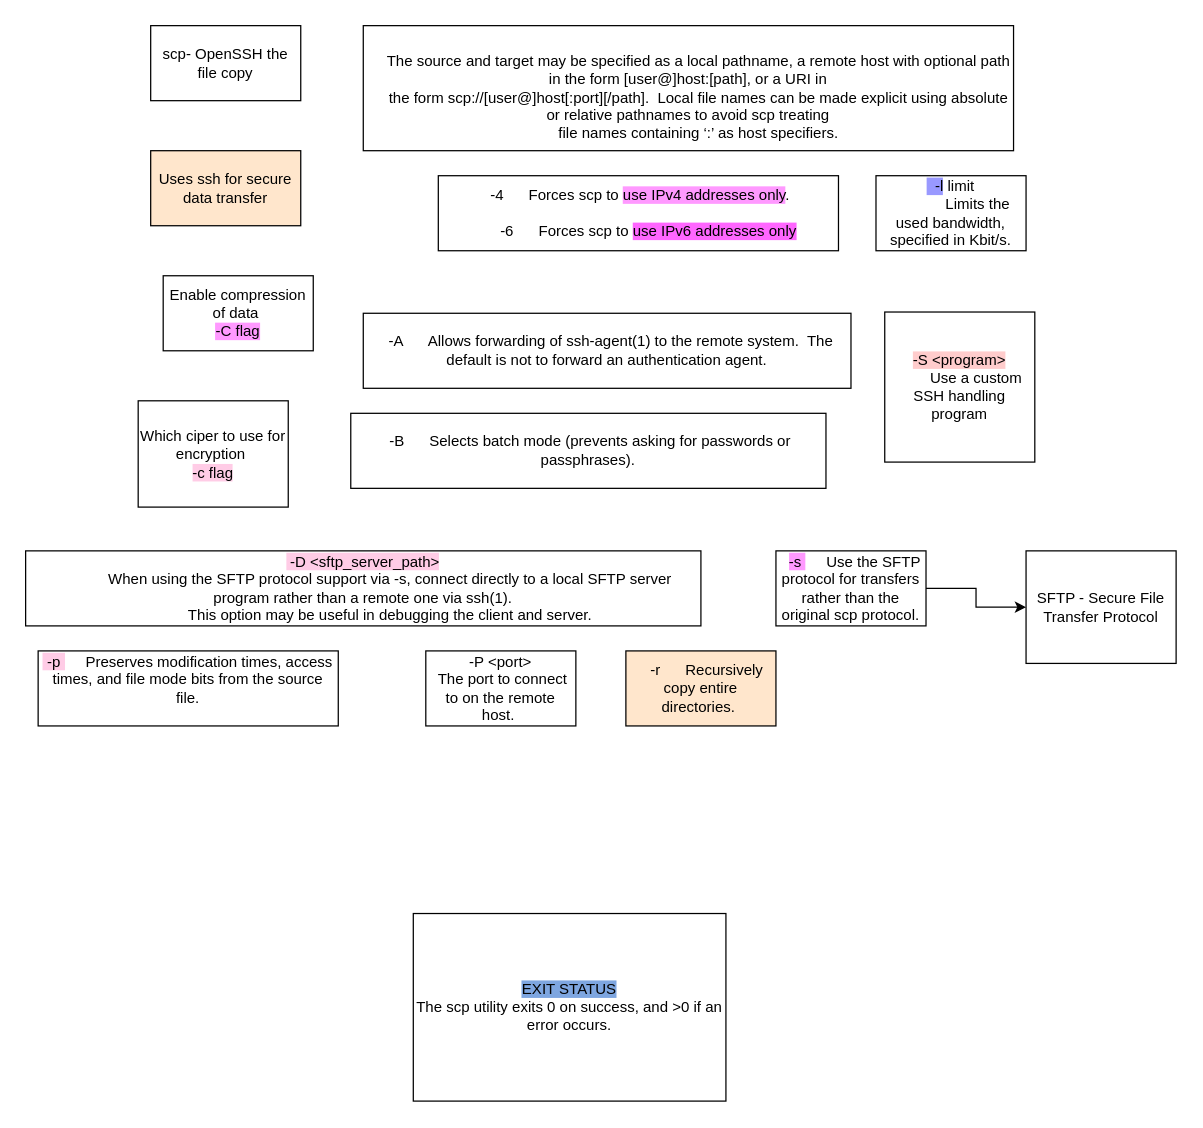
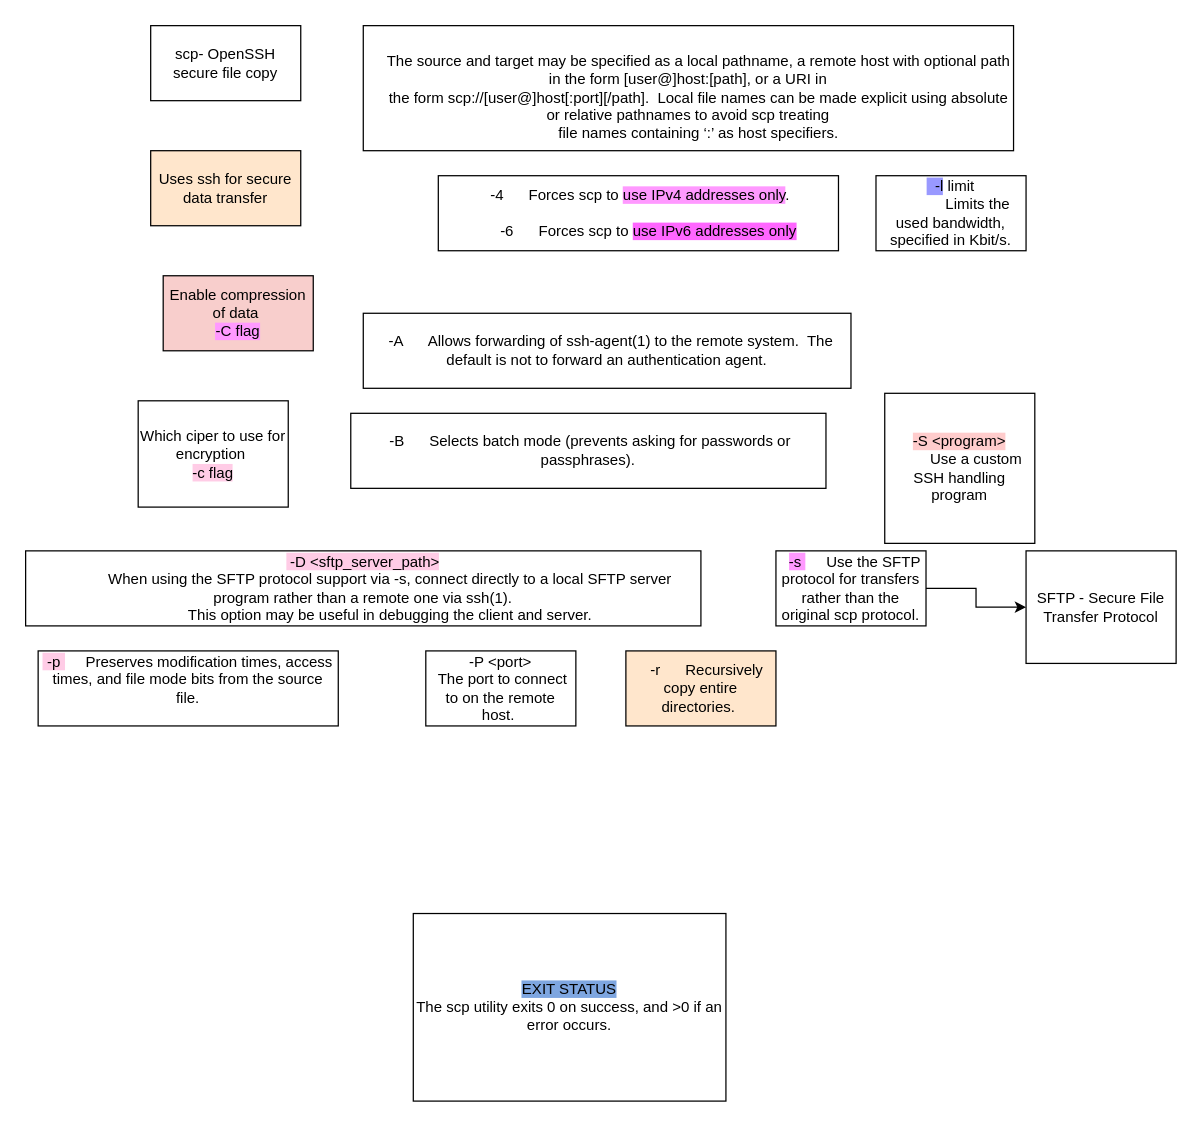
node "scp- OpenSSH the file copy": label "scp- OpenSSH the file copy" -> "scp- OpenSSH secure file copy"
node "Enable compression of data -C flag": fillcolor #ffffff -> #f8cecc
node "-S <program> Use a custom SSH handling program": moved (959, 387) -> (959, 468)
